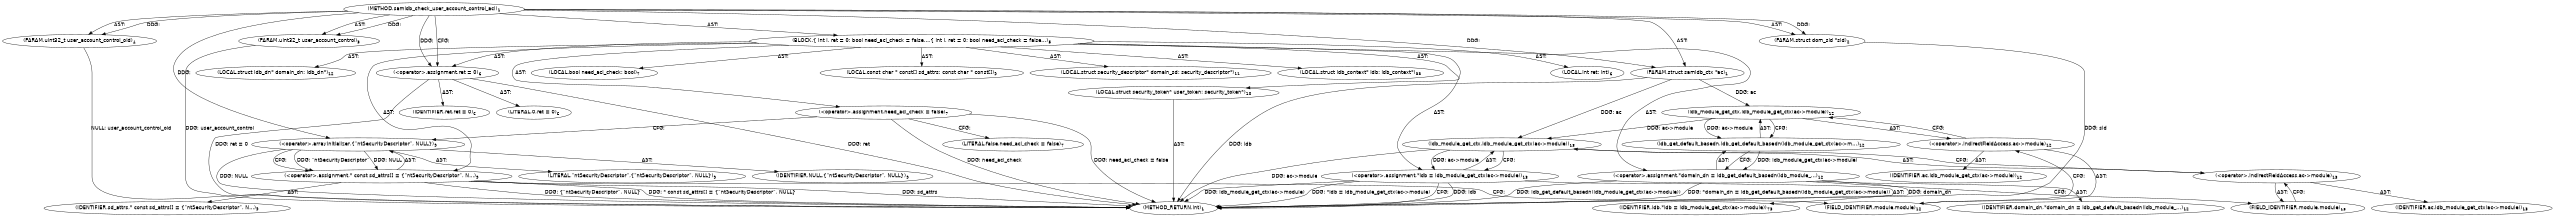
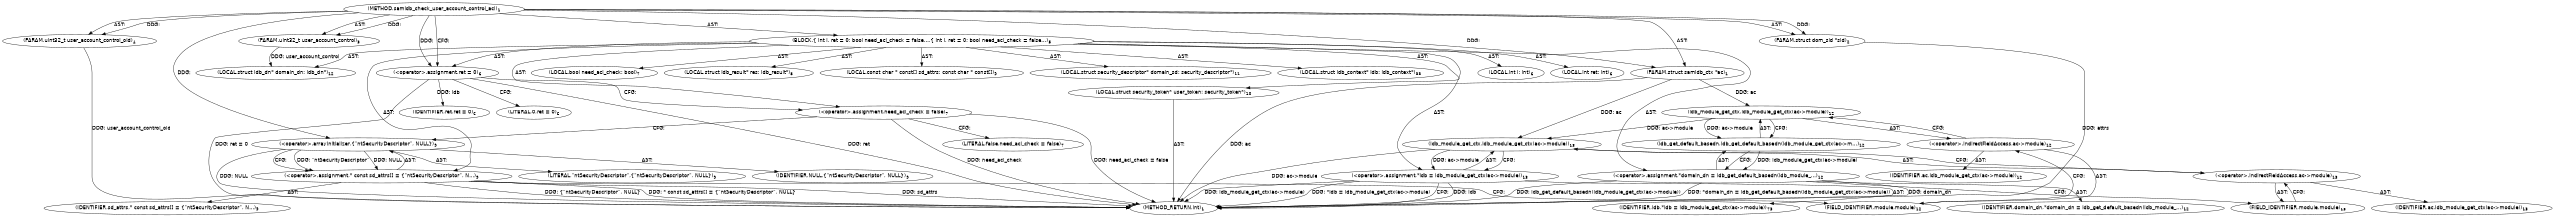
node "(LOCAL,struct ldb_result* res: ldb_result*)": added
node "(LOCAL,int i: int)": added
edge "(<operator>.assignment,ret = 0)" -> "(IDENTIFIER,ret,ret = 0)": label "AST: " -> "DDG: ldb"
edge "(<operator>.assignment,ret = 0)" -> "(LITERAL,0,ret = 0)": label "AST: " -> "CFG: "
edge "(<operator>.assignment,ret = 0)" -> "(<operator>.assignment,need_acl_check = false)": added, label "CFG:"
edge "(PARAM,uint32_t user_account_control_old)" -> "(METHOD_RETURN,int)": label "NULL: user_account_control_old" -> "DDG: user_account_control_old"
edge "(PARAM,struct dom_sid *sid)" -> "(METHOD_RETURN,int)": label "DDG: sid" -> "DDG: attrs"
edge "(PARAM,struct samldb_ctx *ac)" -> "(METHOD_RETURN,int)": label "DDG: ldb" -> "DDG: ac"
edge "(PARAM,uint32_t user_account_control)" -> "(METHOD_RETURN,int)": now "(PARAM,uint32_t user_account_control)" -> "(LOCAL,struct ldb_dn* domain_dn: ldb_dn*)"
